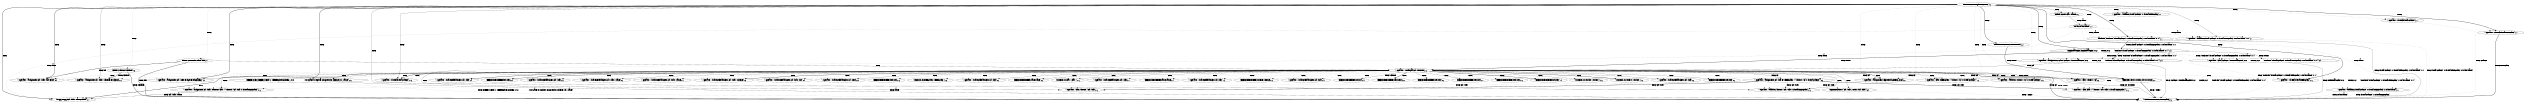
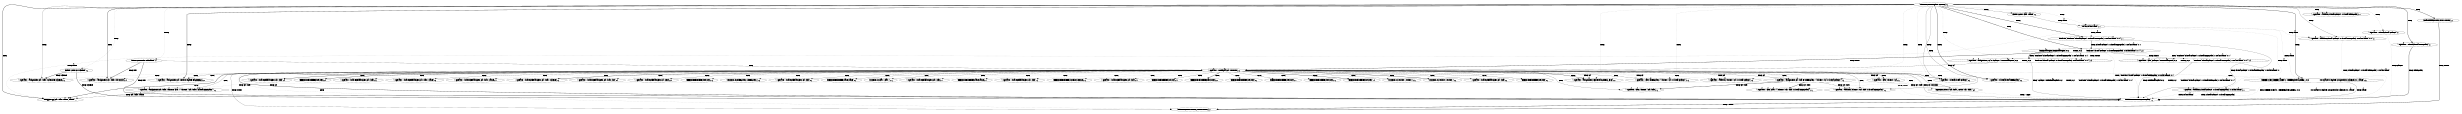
edge "(<operator>.notEquals,cd != NULL)" -> "(FIELD_IDENTIFIER,init,init)": label "DDG: scheme" -> "CDG: "
edge "(RETURN,return NULL;,return NULL;)" -> "(METHOD_RETURN,TIFFCodec)": reversed
